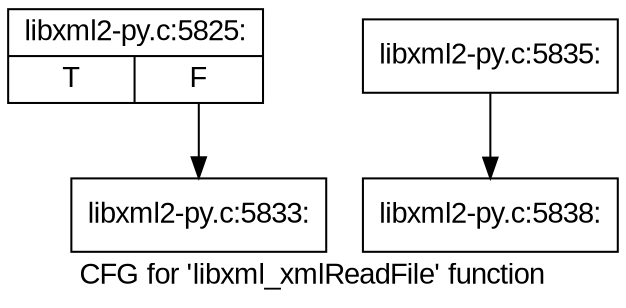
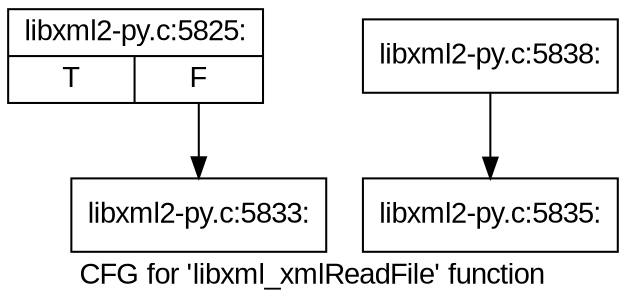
edge "libxml2-py.c:5835:" -> "libxml2-py.c:5838:": reversed
